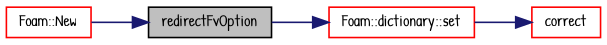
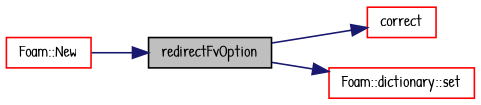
edge "Foam::dictionary::set" -> "correct": now "redirectFvOption" -> "correct"
